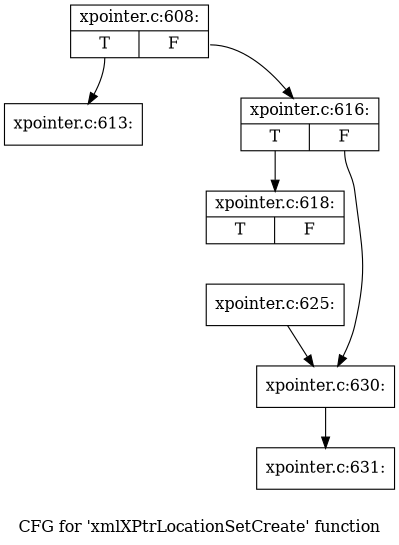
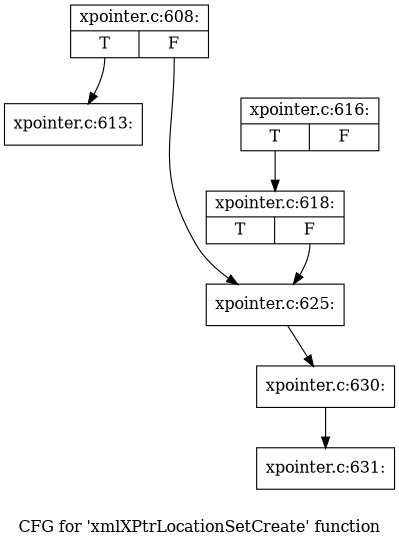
edge "xpointer.c:608:" -> "xpointer.c:616:": now "xpointer.c:608:" -> "xpointer.c:625:"
edge "xpointer.c:616:" -> "xpointer.c:630:": removed
edge "xpointer.c:618:" -> "xpointer.c:625:": added
